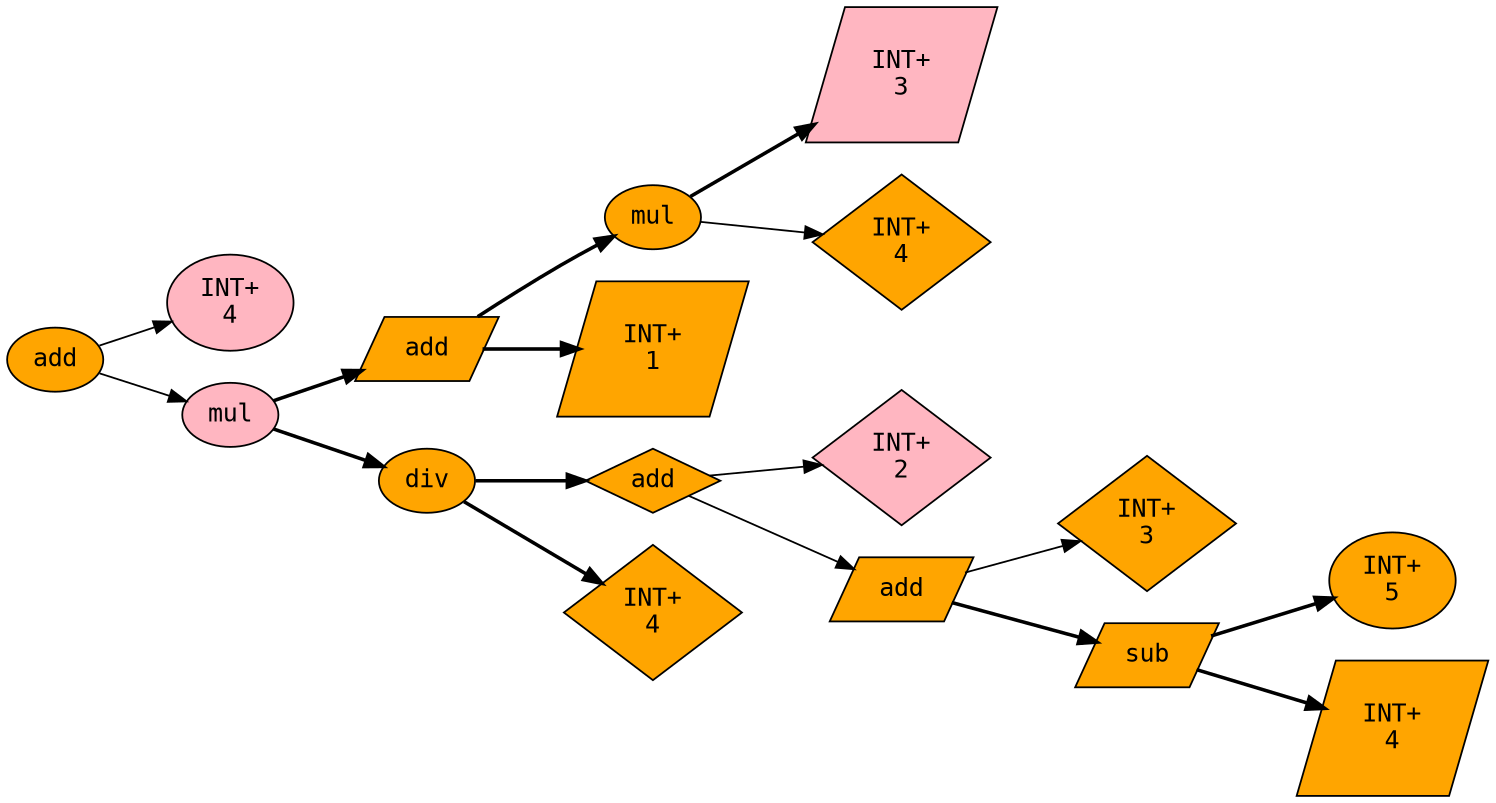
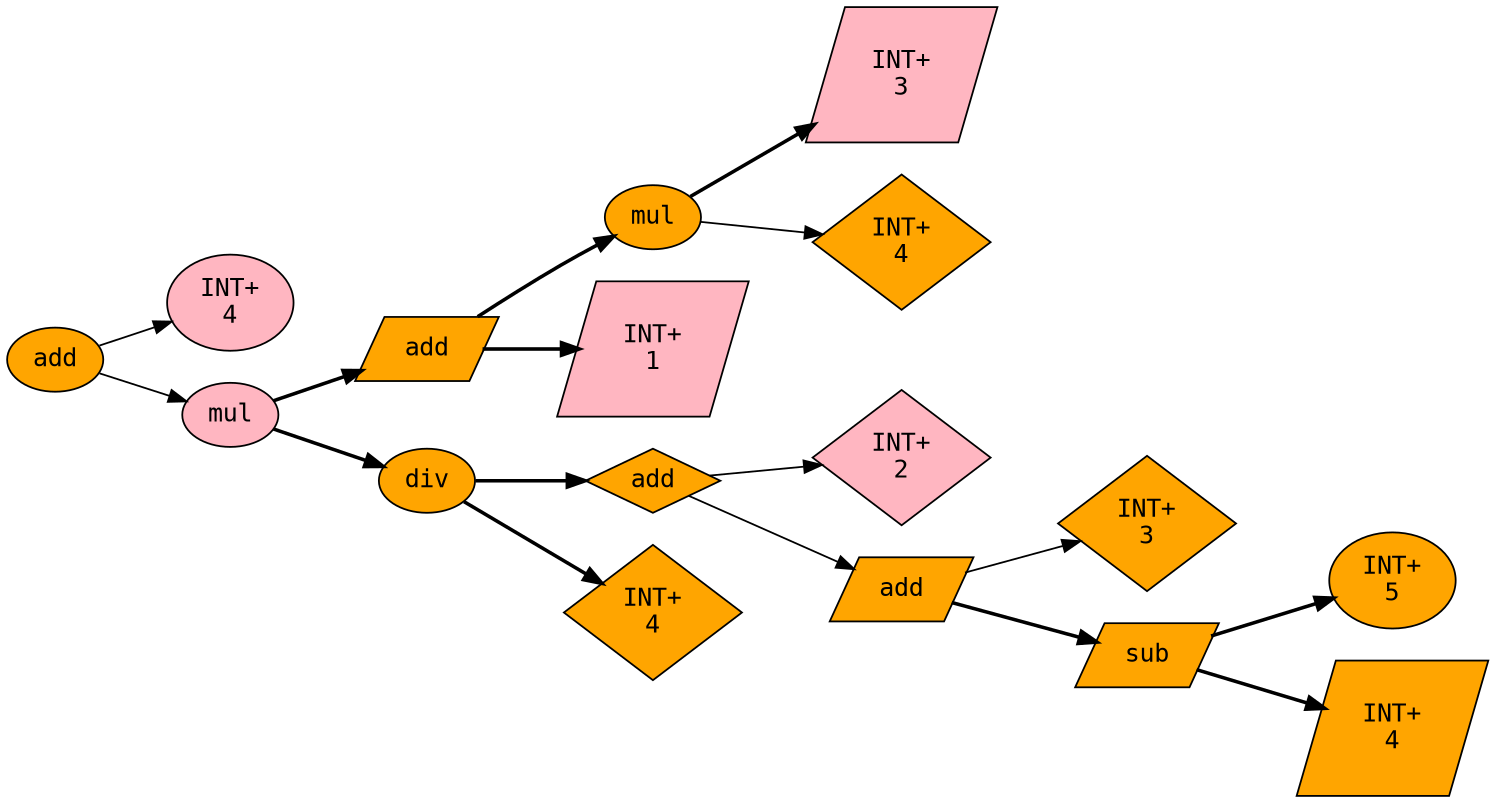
node "INT+ 1": fillcolor orange -> lightpink
